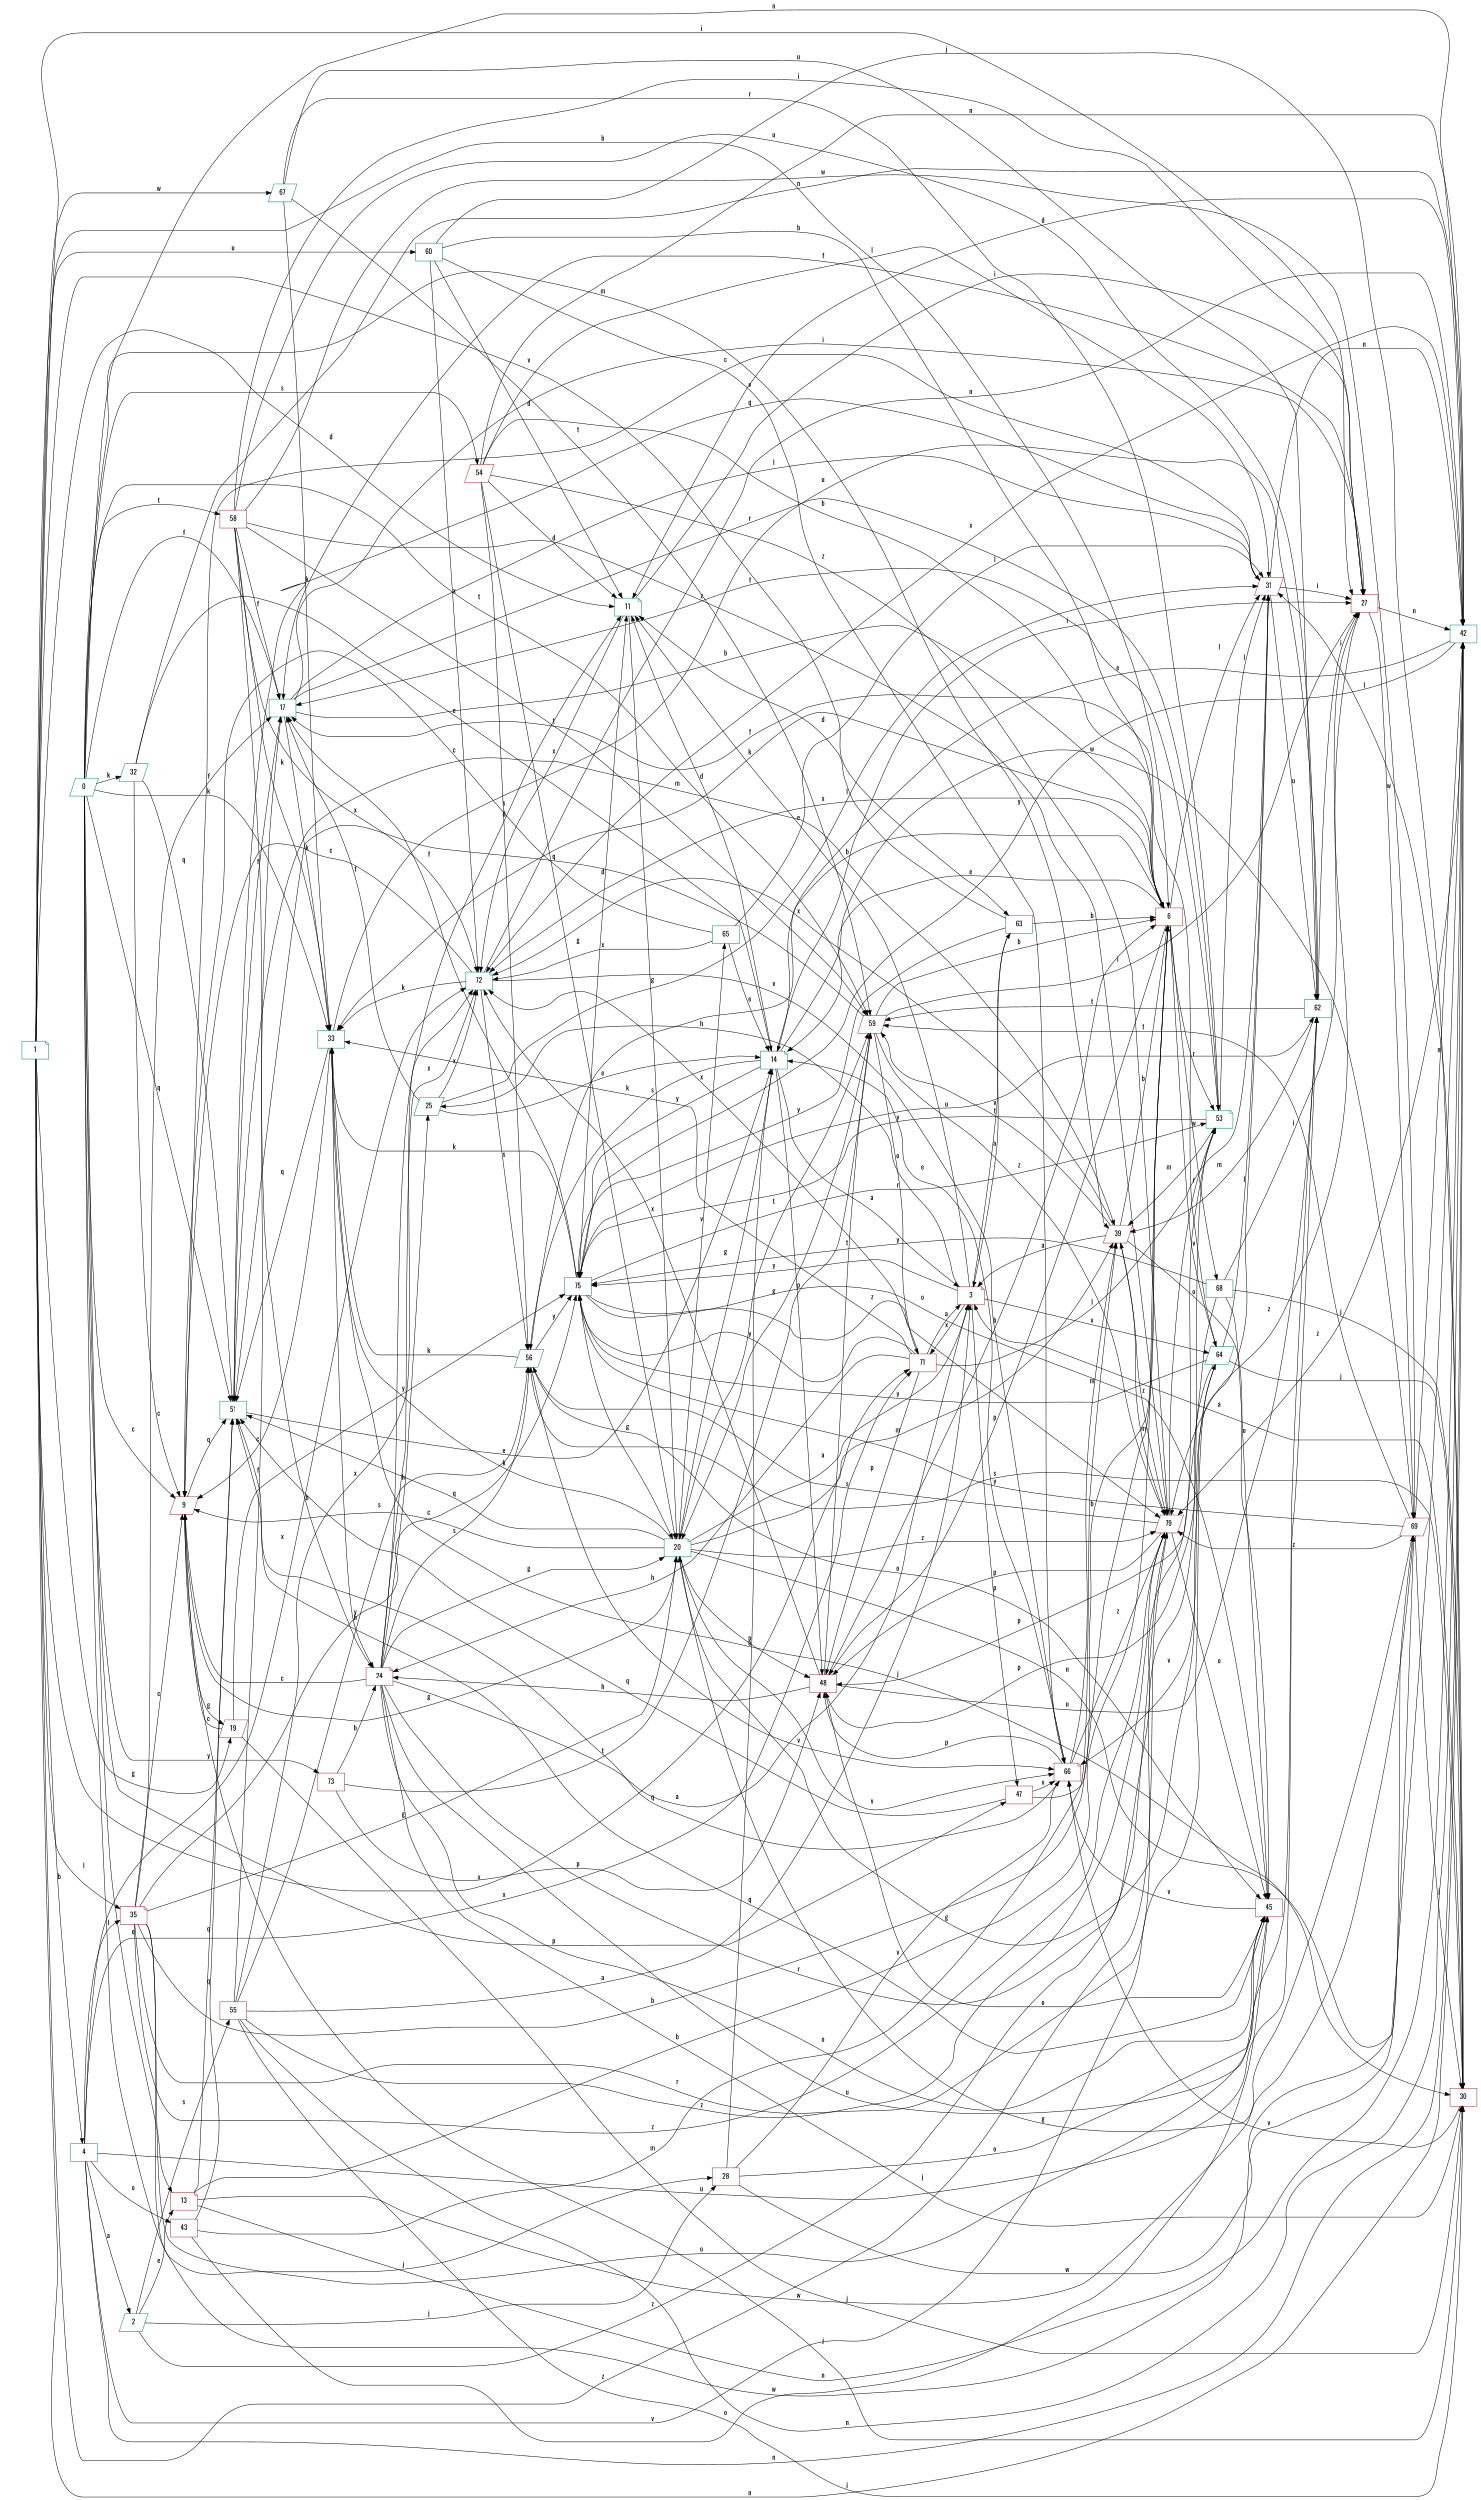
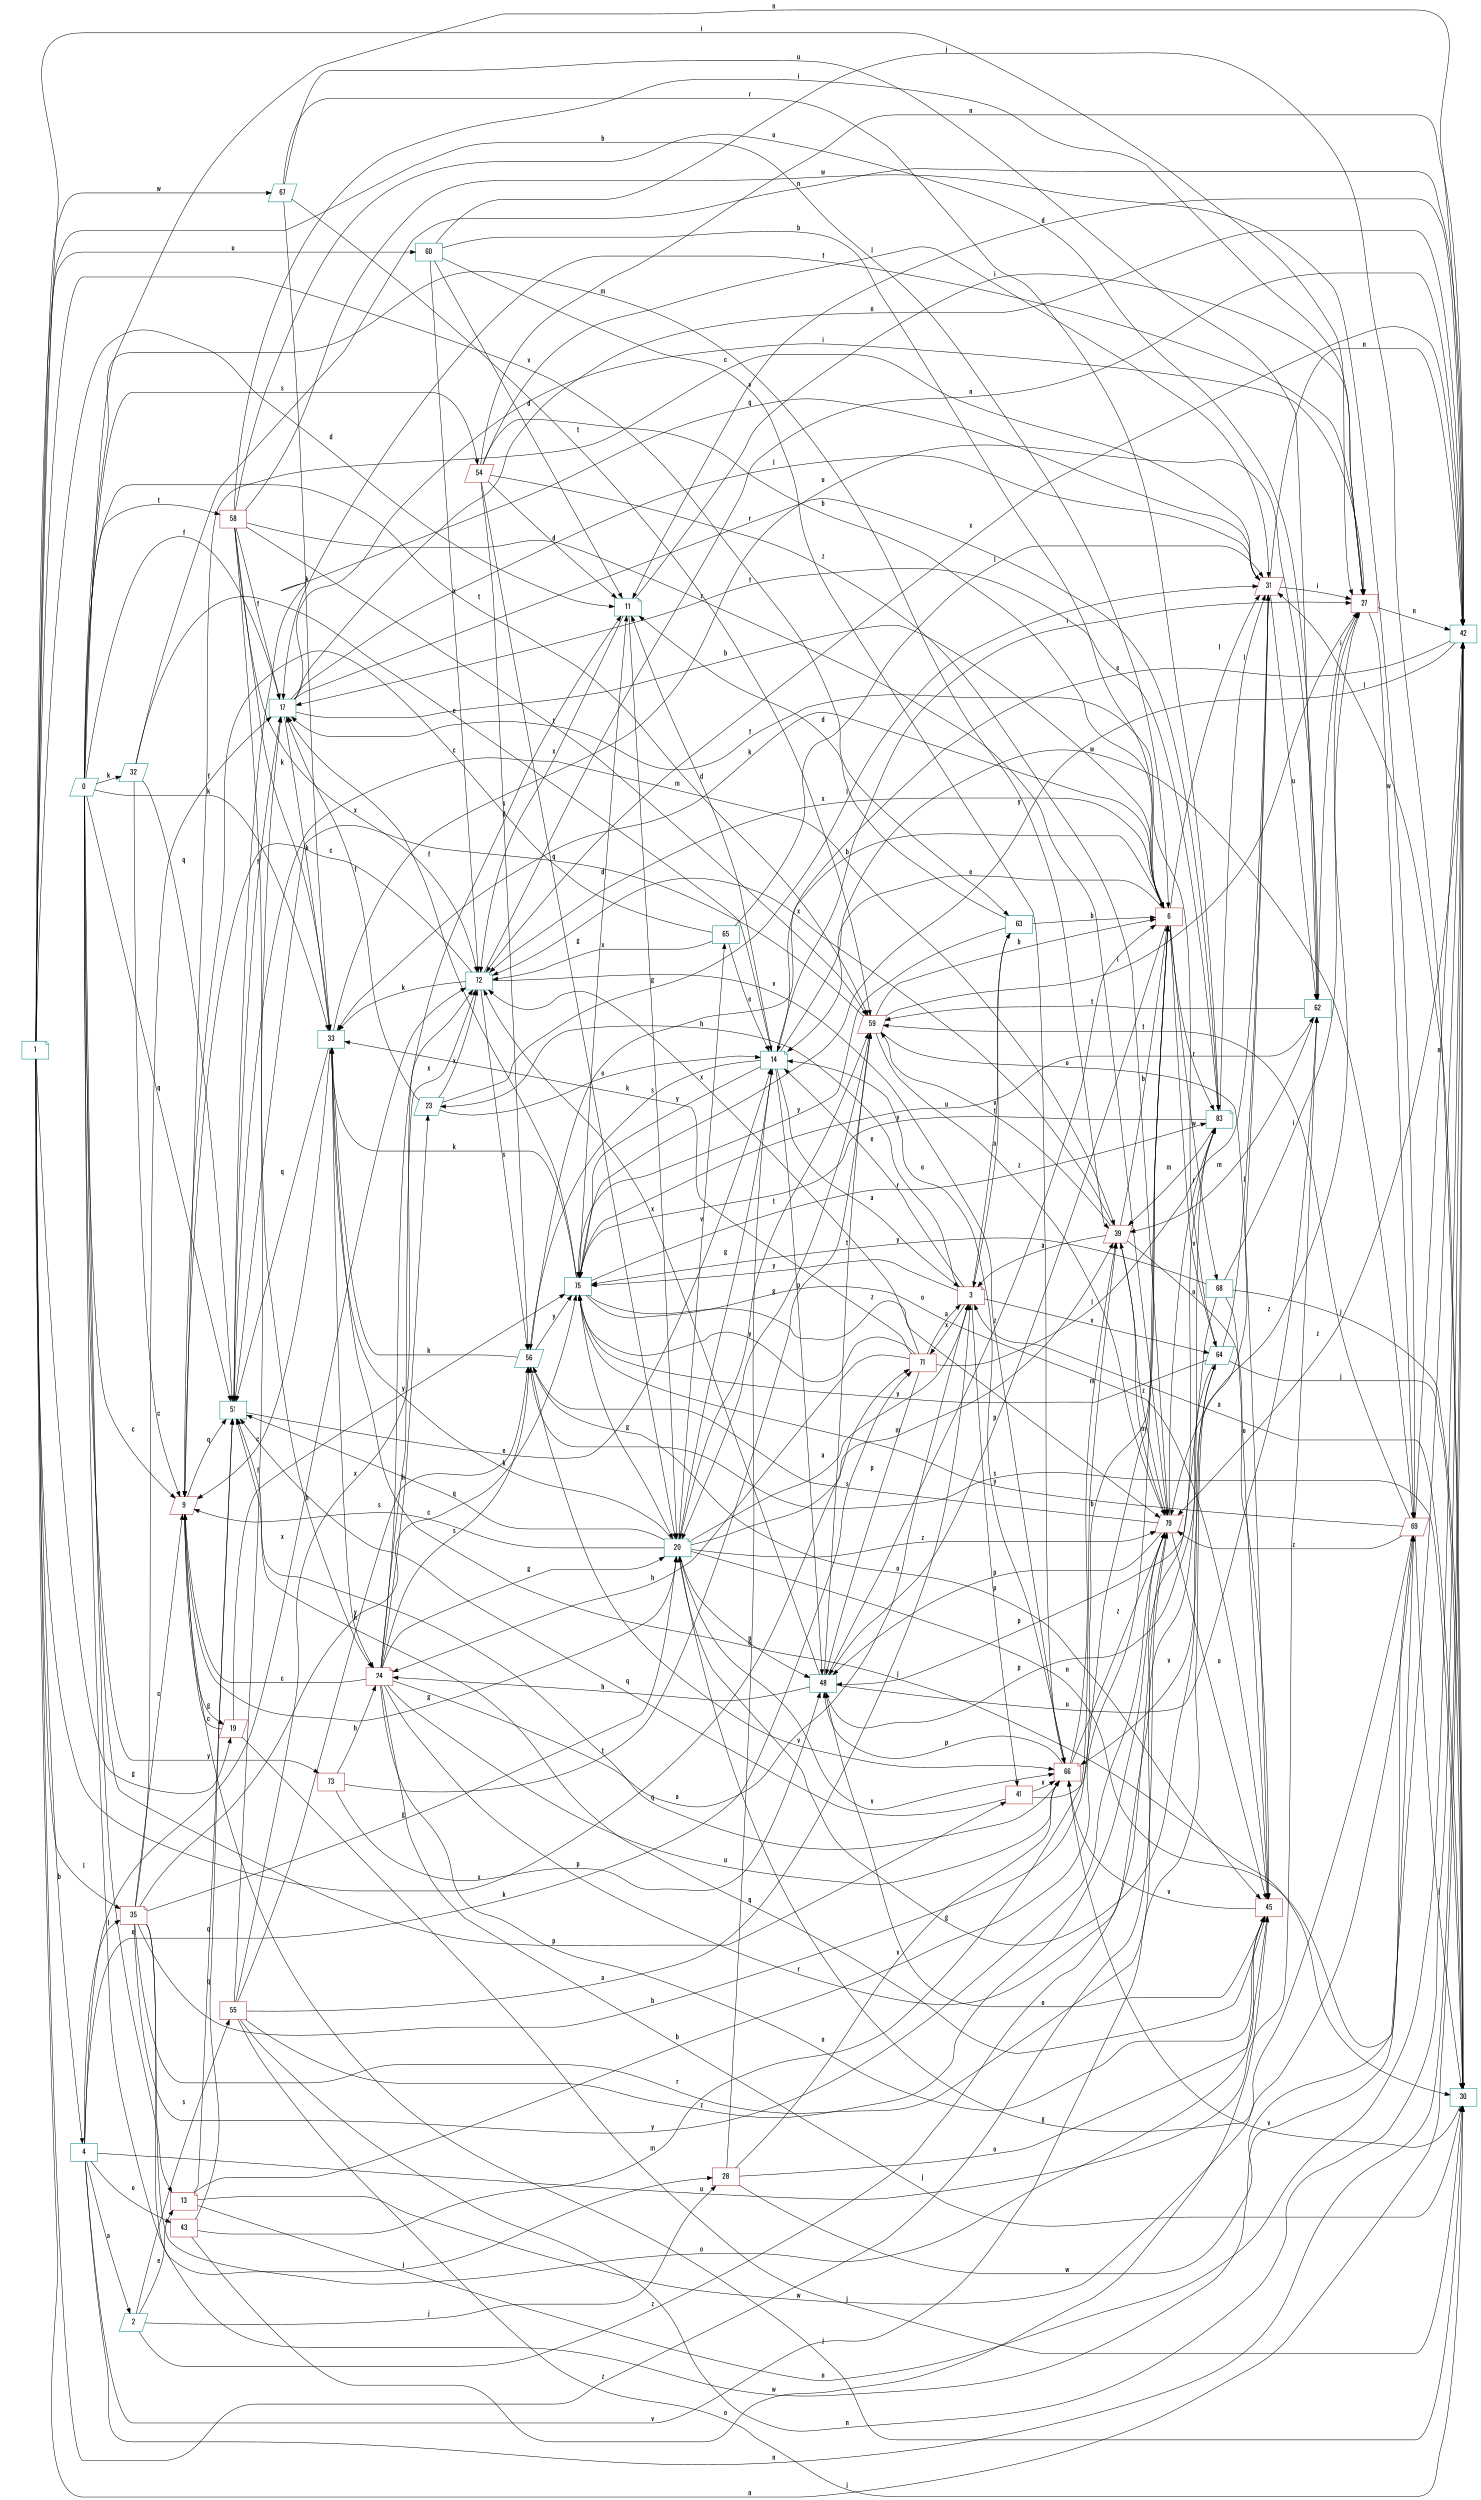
edge "17" -> "42": added, label "n"
edge "3" -> "11": now "3" -> "14"
node "25": label "25" -> "23"
node "53": label "53" -> "83"
edge "59" -> "71": now "59" -> "45"
edge "48" -> "6": label "b" -> "z"
node "48": color brown -> teal
node "47": label "47" -> "41"
edge "4" -> "71": label "x" -> "k"
edge "24" -> "62": now "24" -> "66"
node "30": color brown -> teal
edge "35" -> "79": label "z" -> "y"
